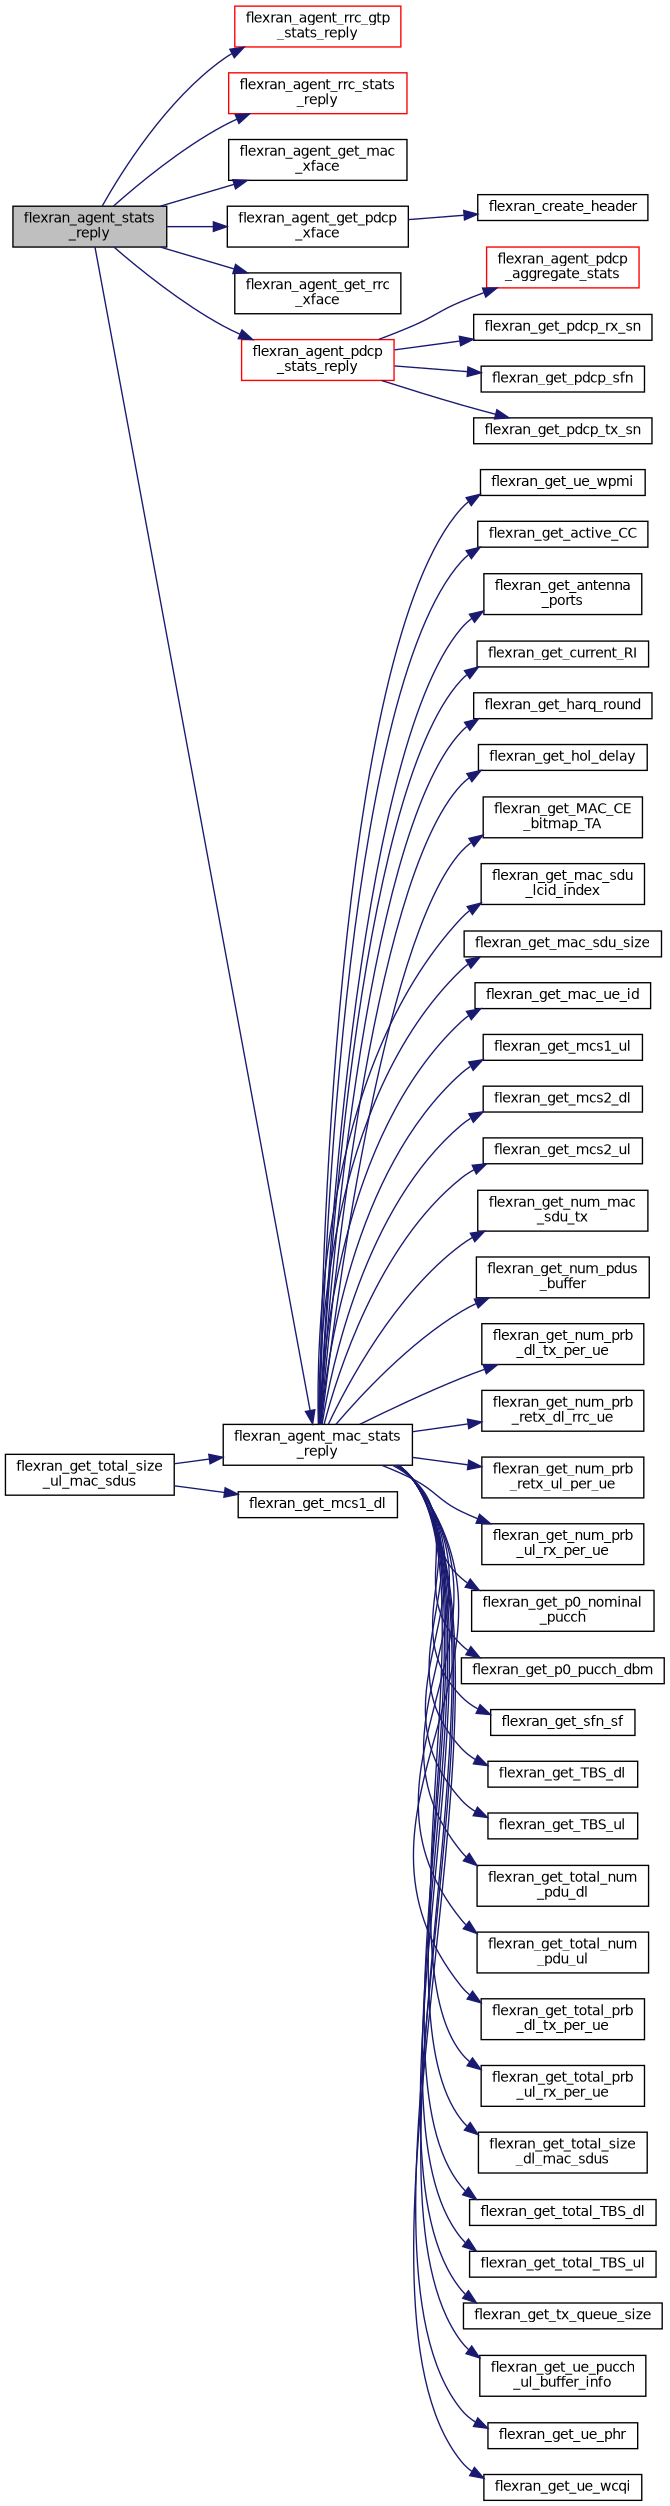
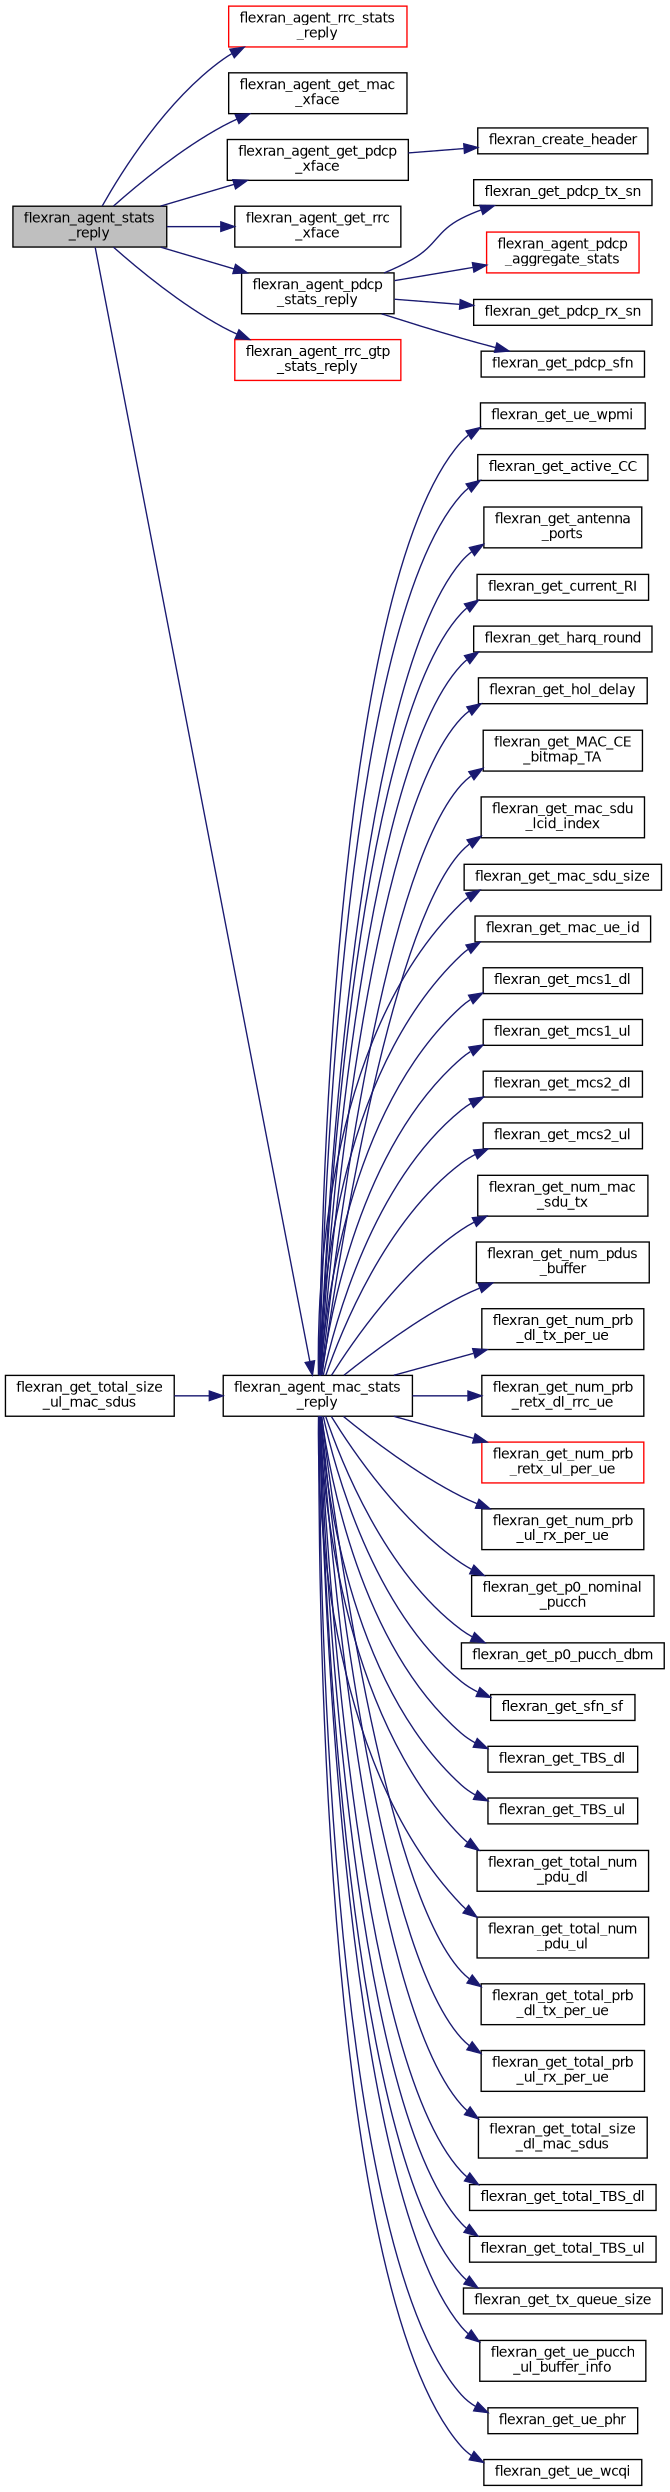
node "flexran_agent_pdcp _stats_reply": color red -> black
node "flexran_get_num_prb _retx_ul_per_ue": color black -> red
edge "flexran_get_total_size _ul_mac_sdus" -> "flexran_get_mcs1_dl": now "flexran_agent_mac_stats _reply" -> "flexran_get_mcs1_dl"
